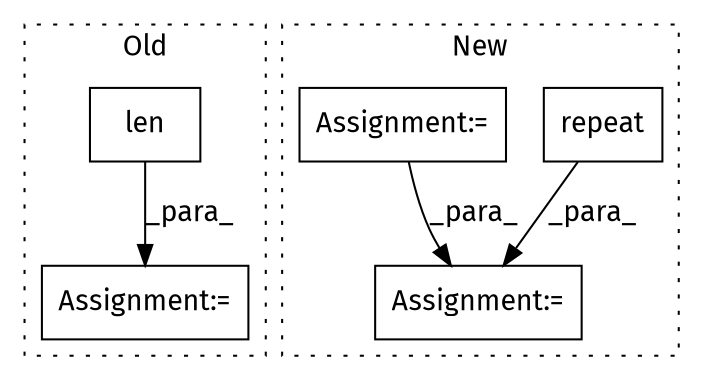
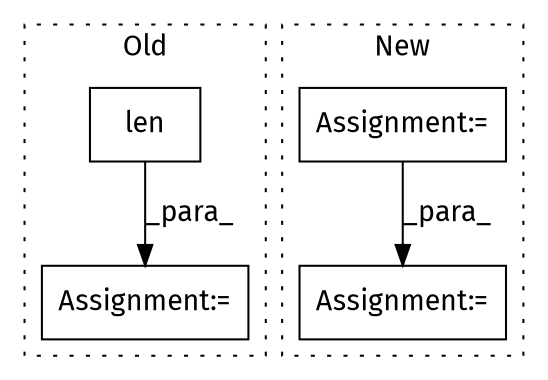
node "repeat": removed
